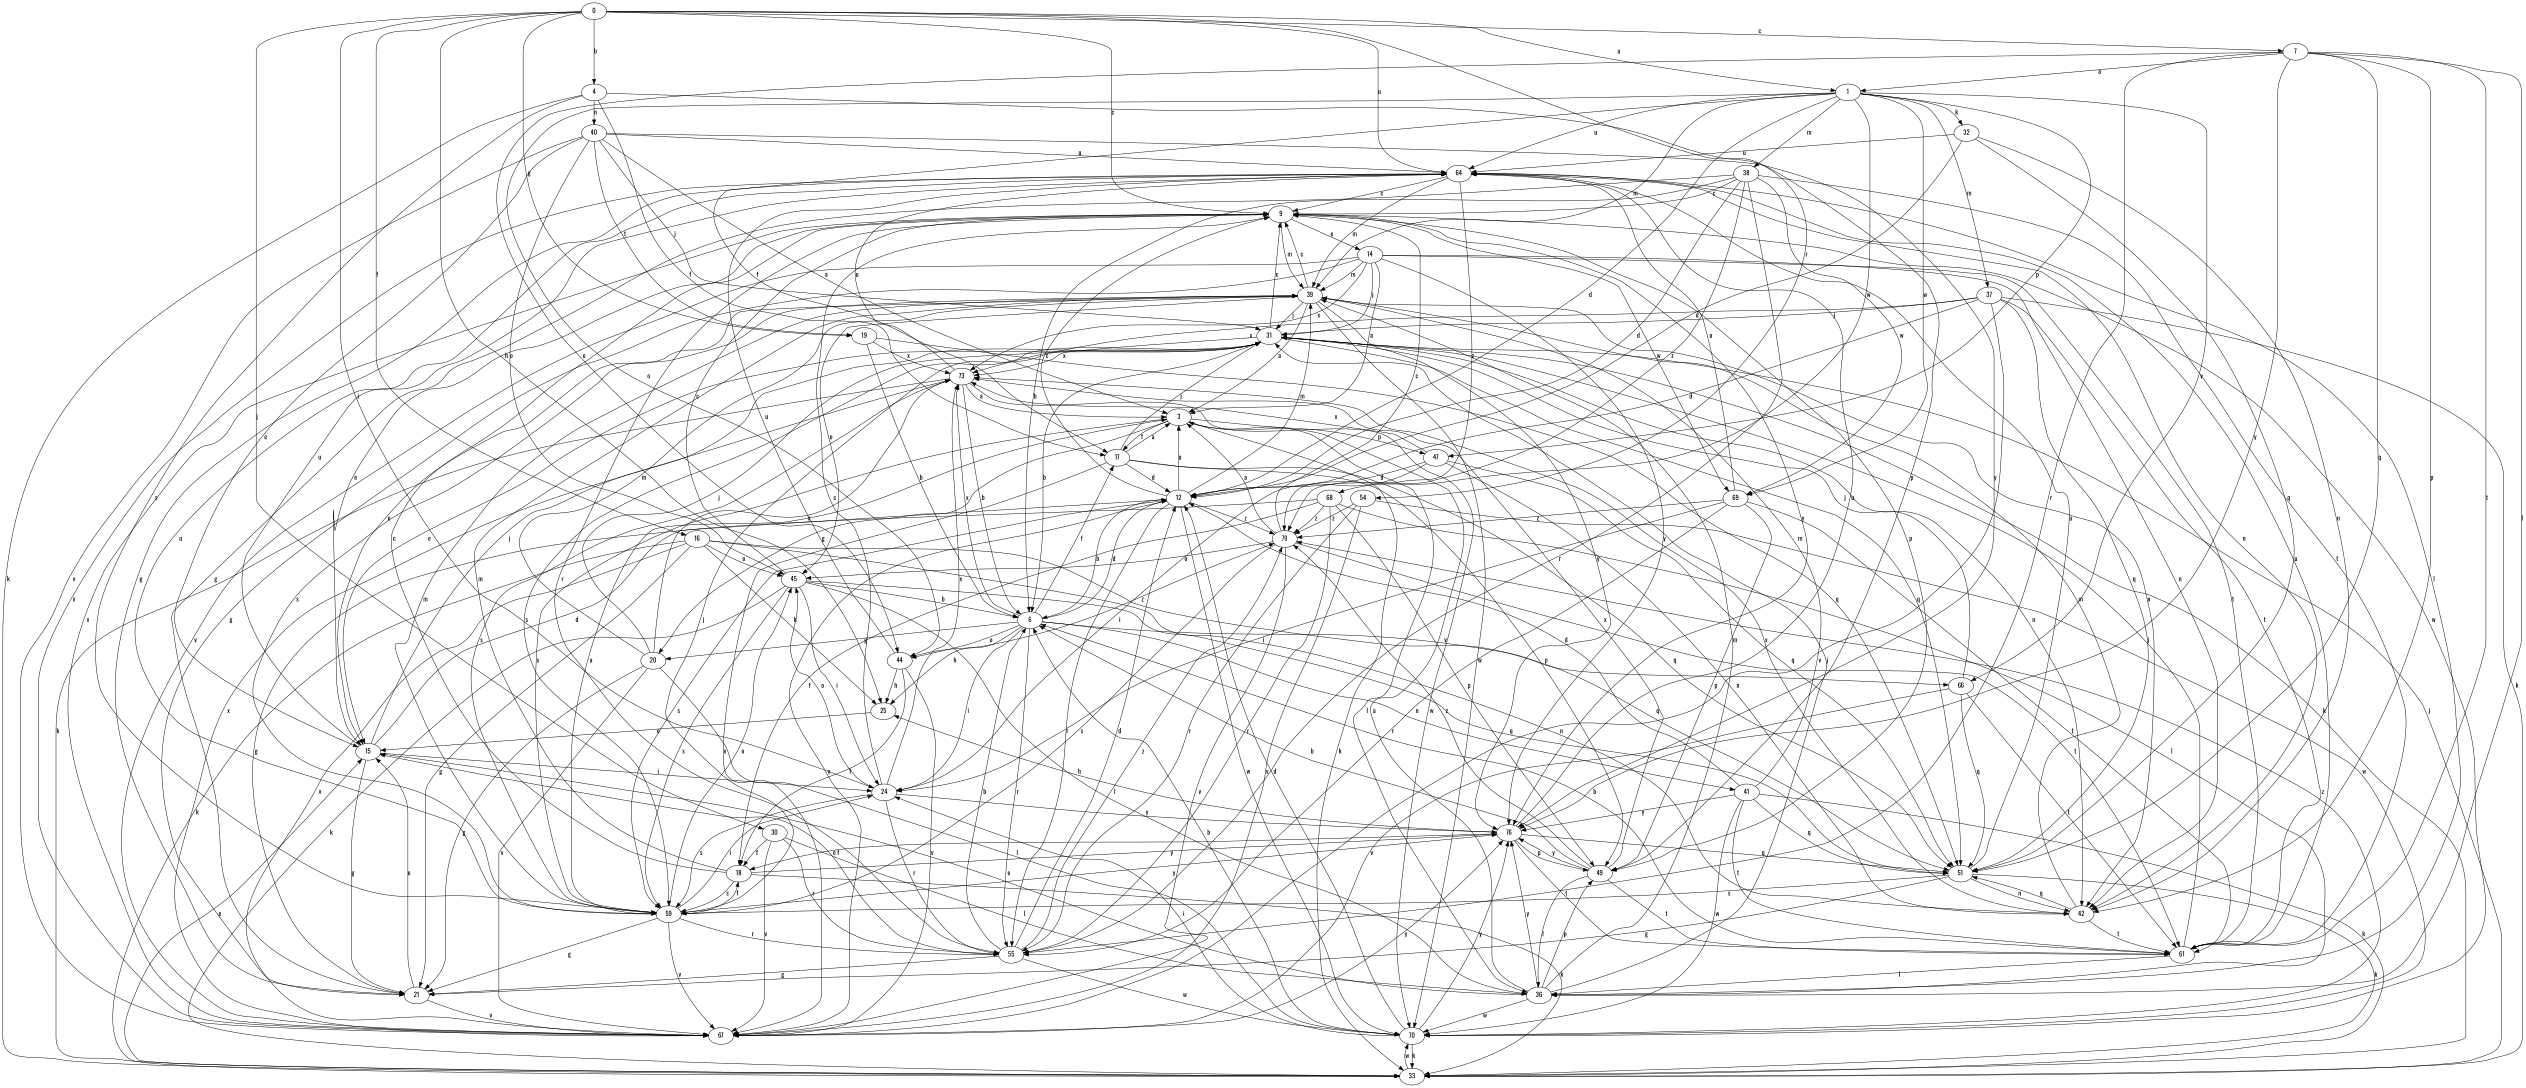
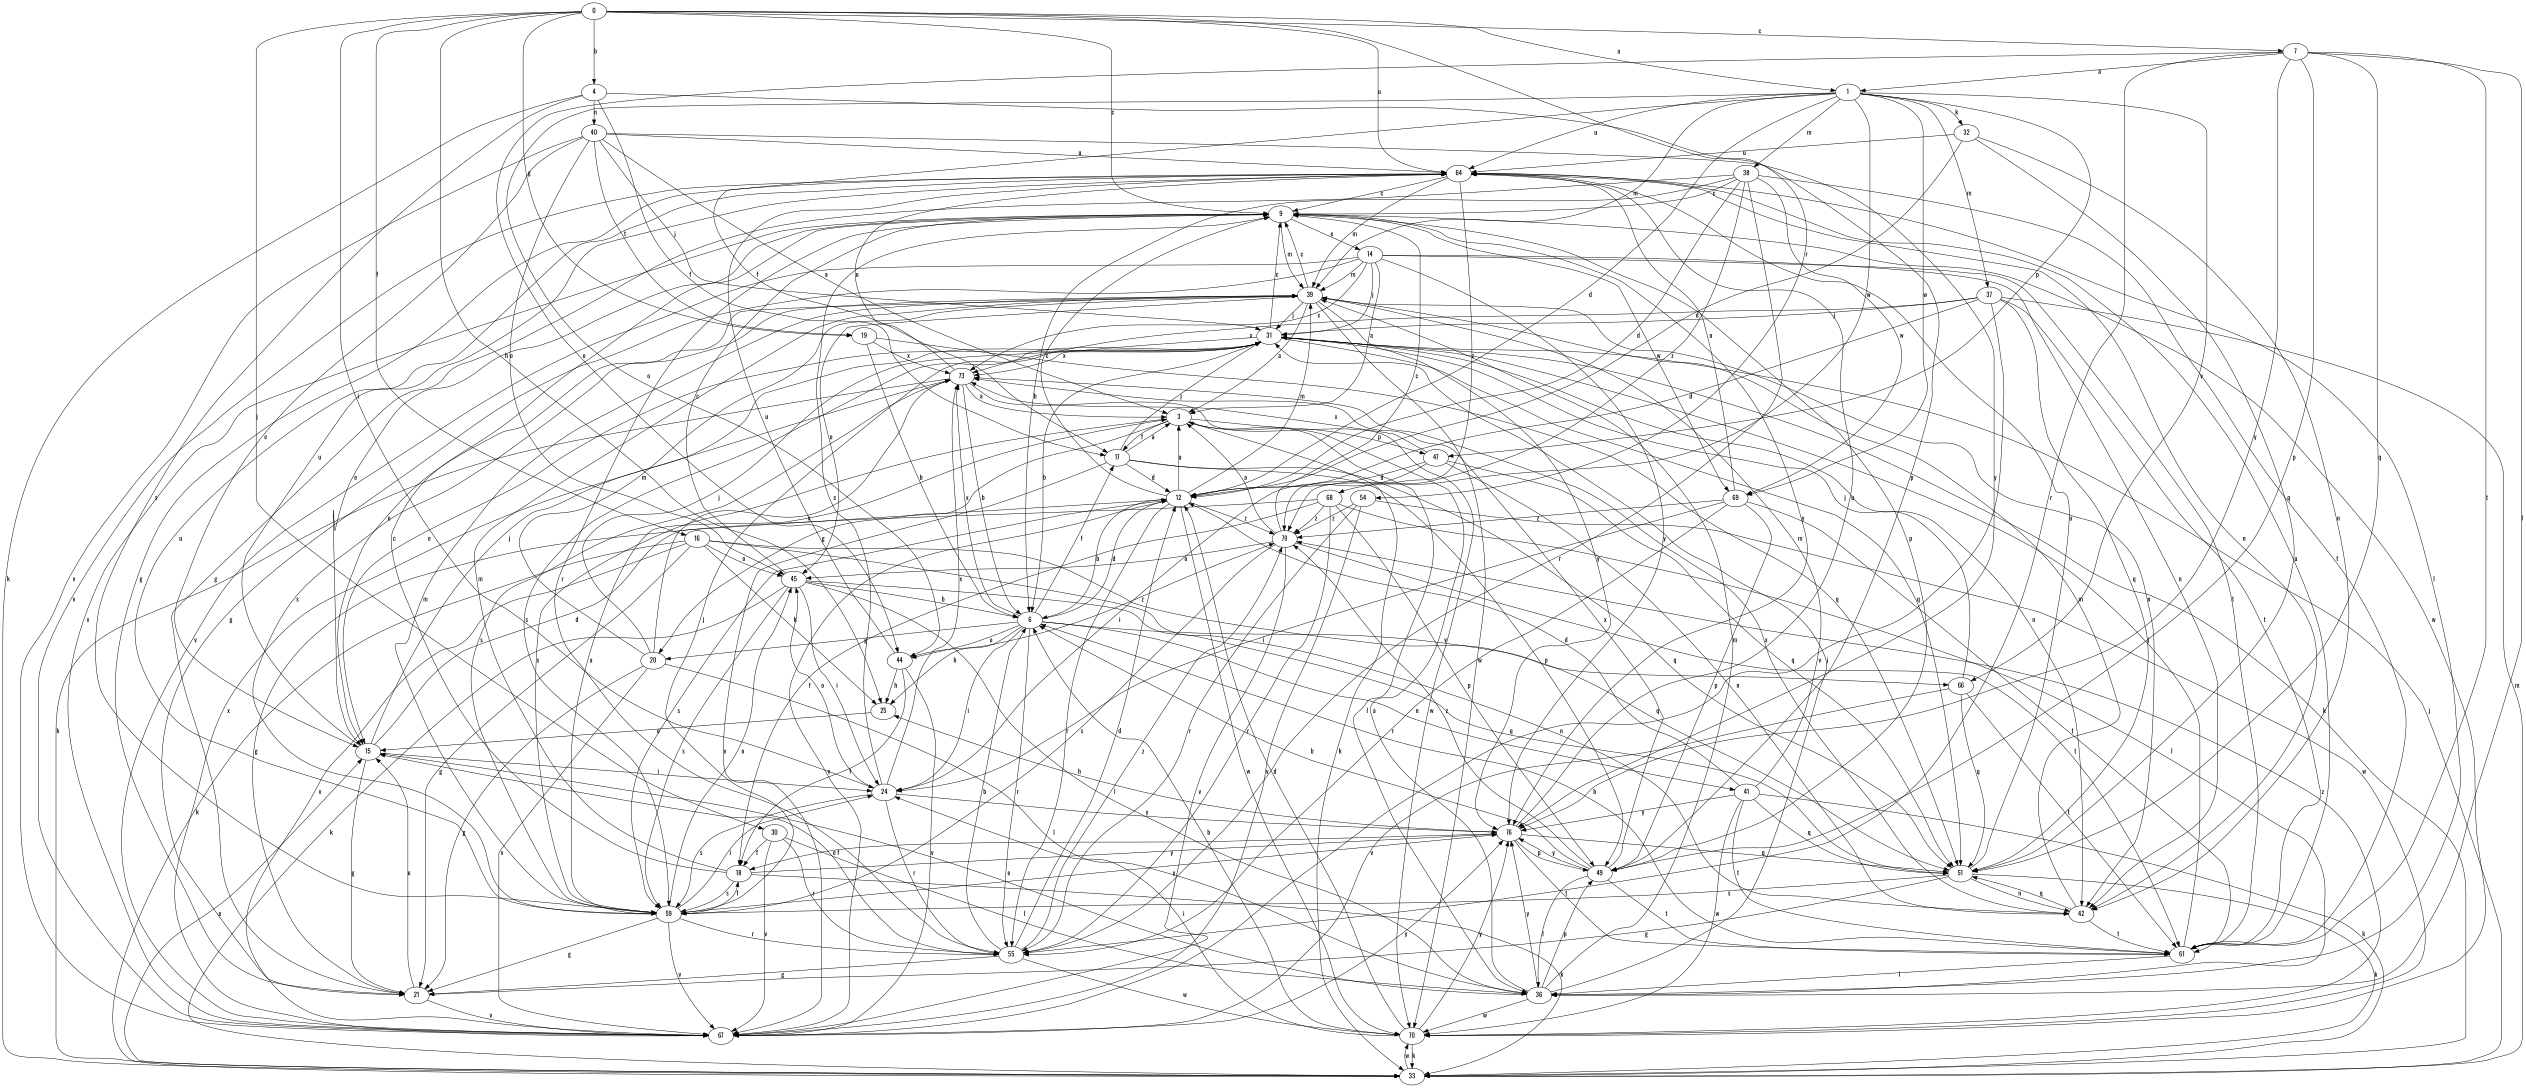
edge "7" -> "42": now "7" -> "49"
edge "37" -> "33": label "k" -> "m"
edge "20" -> "70": now "20" -> "36"
